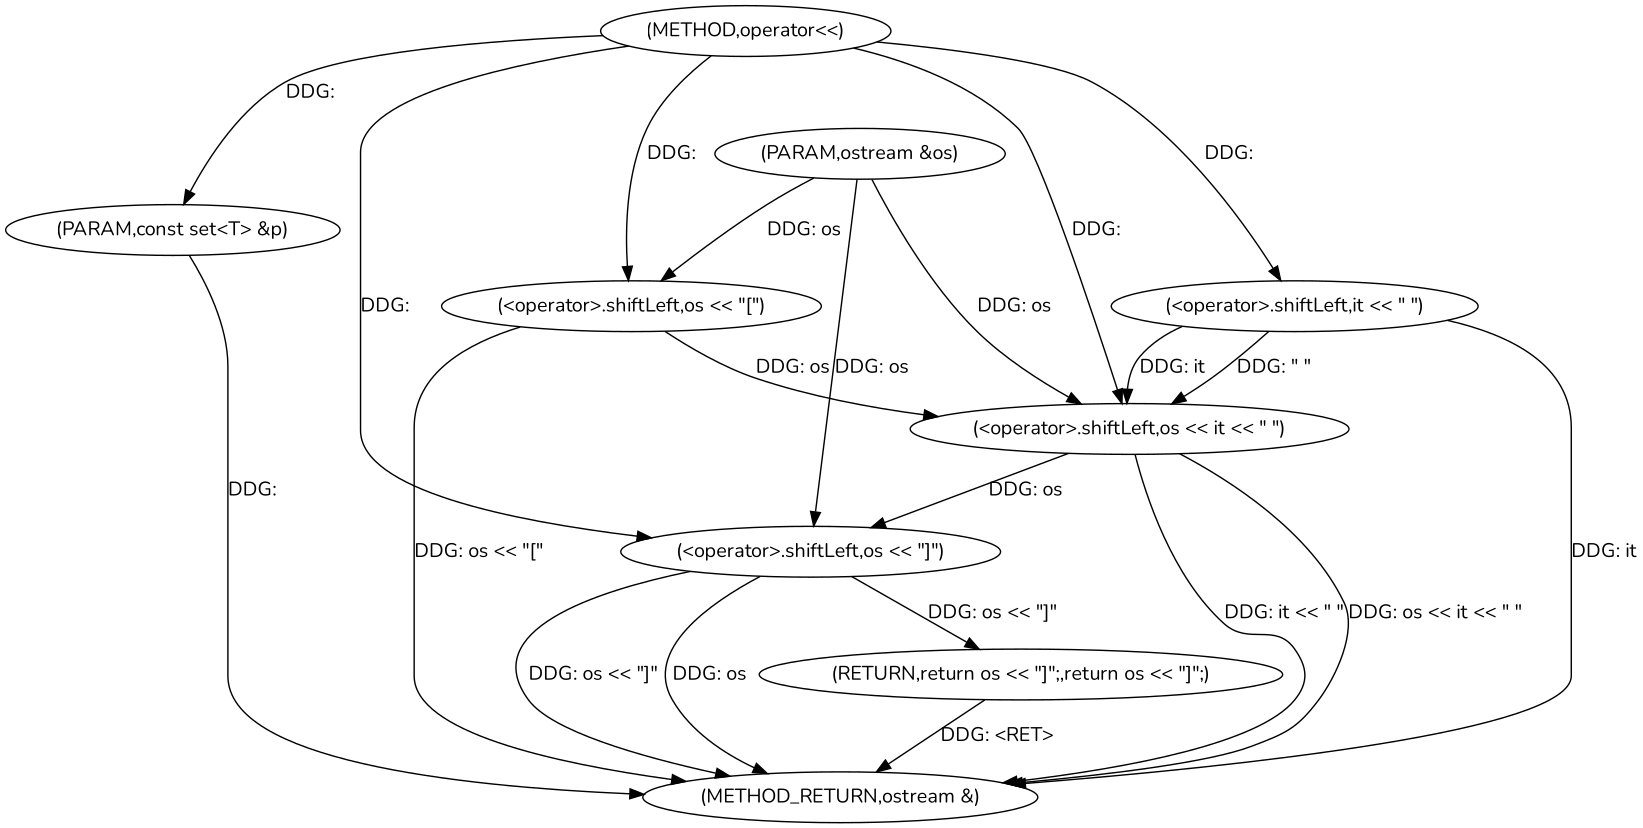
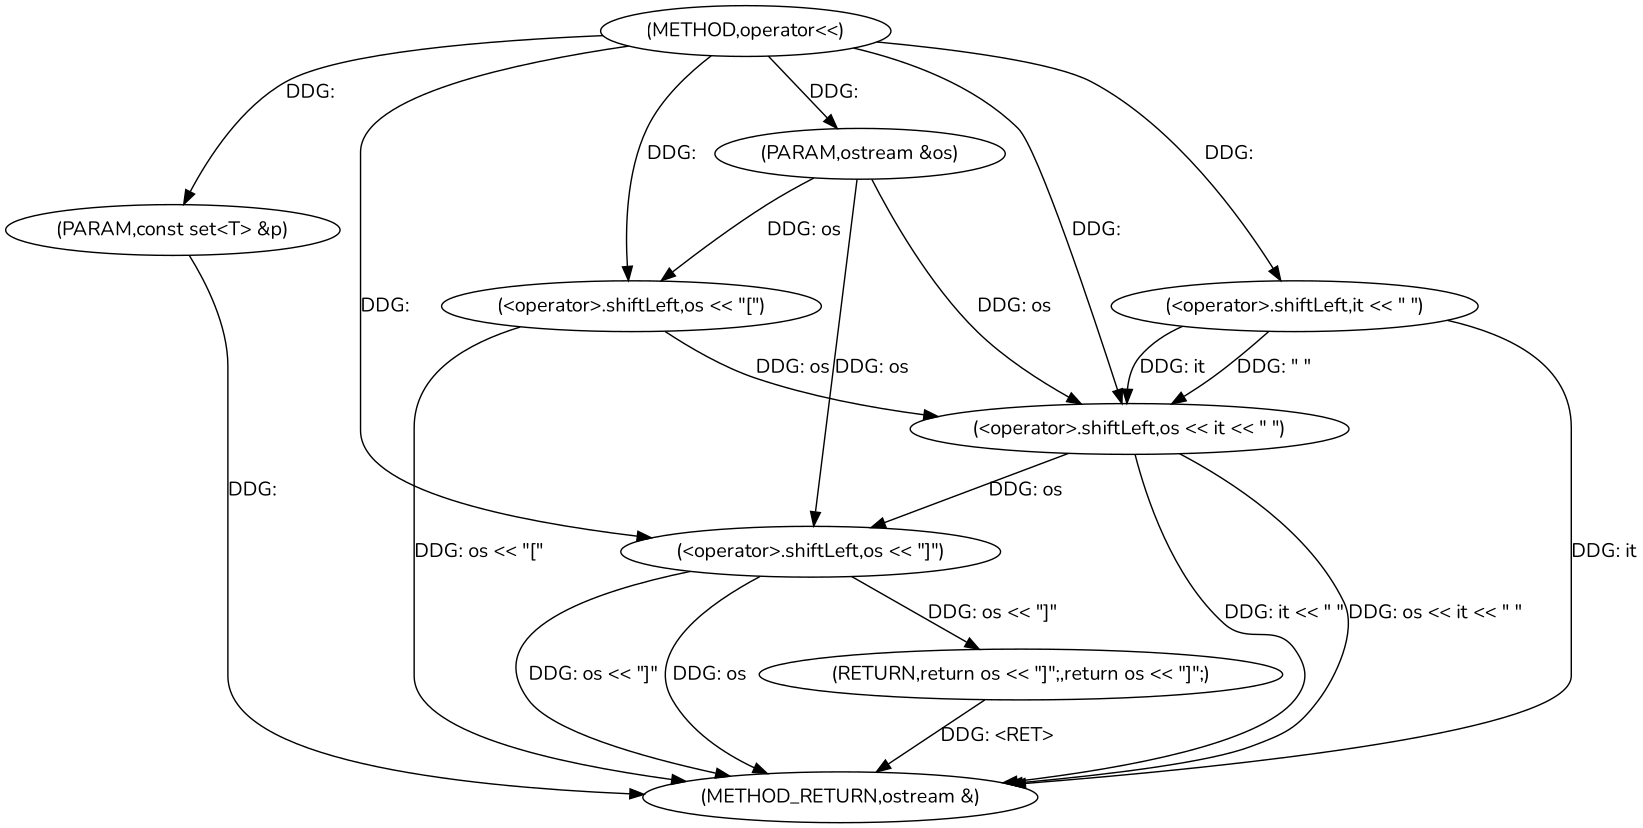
edge "(METHOD,operator<<)" -> "(PARAM,ostream &os)": added, label "DDG:"
